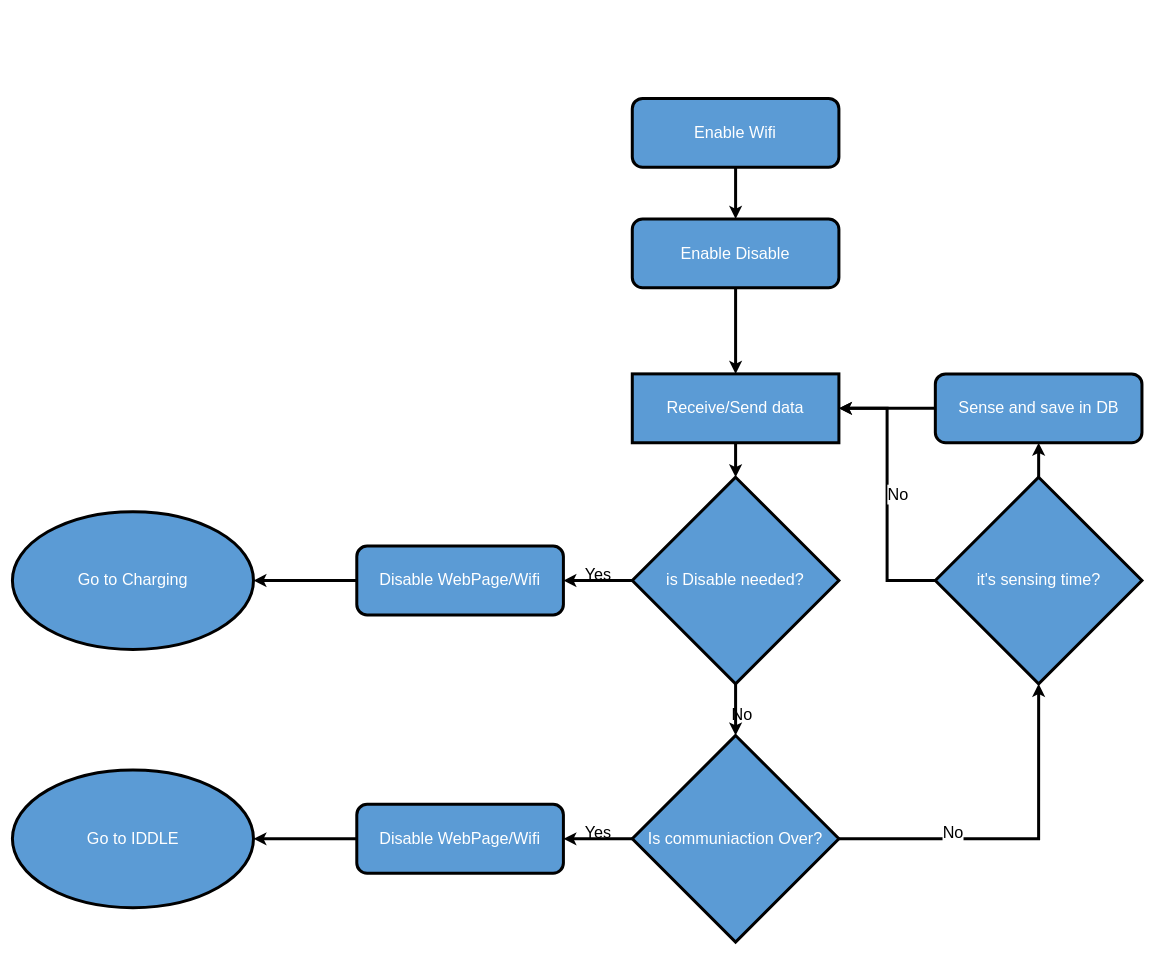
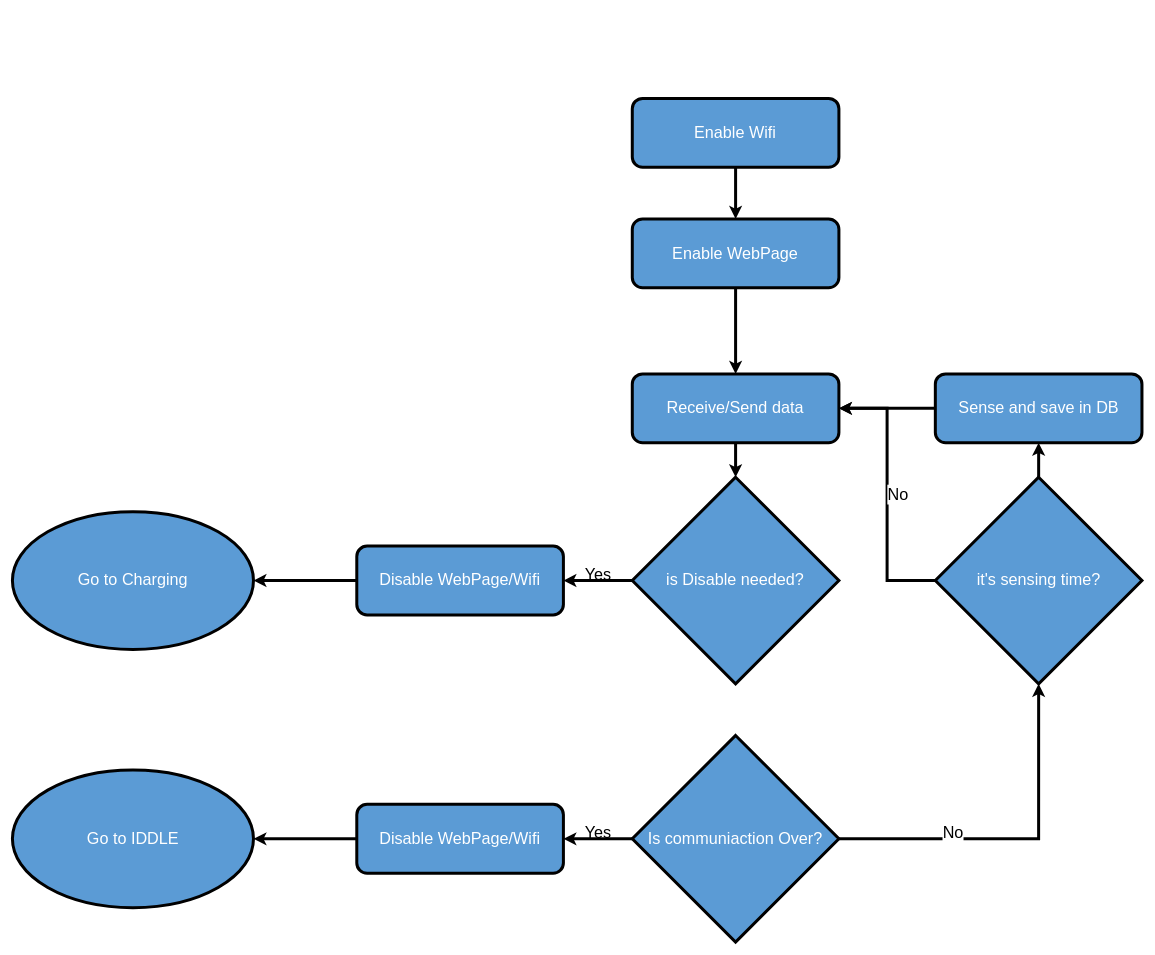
node "Enable Disable": label "Enable Disable" -> "Enable WebPage"
node "Receive/Send data": shape rectangle -> rounded rectangle
edge "is Disable needed?" -> "Is communiaction Over?": removed, label "No"
